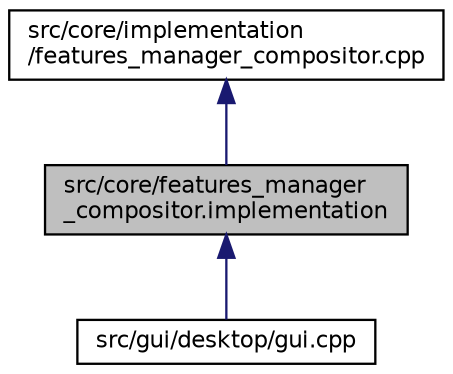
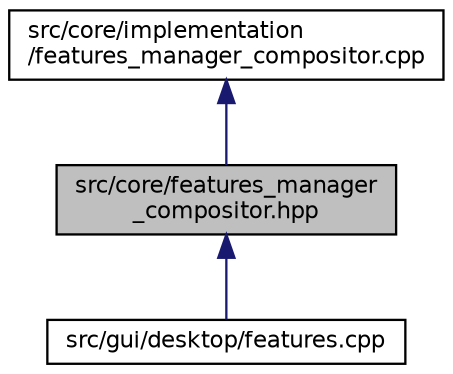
node "src/core/features_manager _compositor.implementation": label "src/core/features_manager _compositor.implementation" -> "src/core/features_manager _compositor.hpp"
node "src/gui/desktop/gui.cpp": label "src/gui/desktop/gui.cpp" -> "src/gui/desktop/features.cpp"
